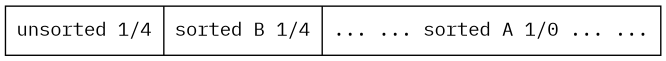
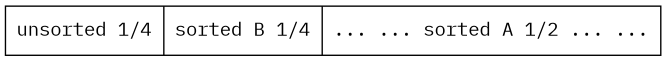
node "unsorted 1/4": text "... ... sorted A 1/0 ... ..." -> "... ... sorted A 1/2 ... ..."
